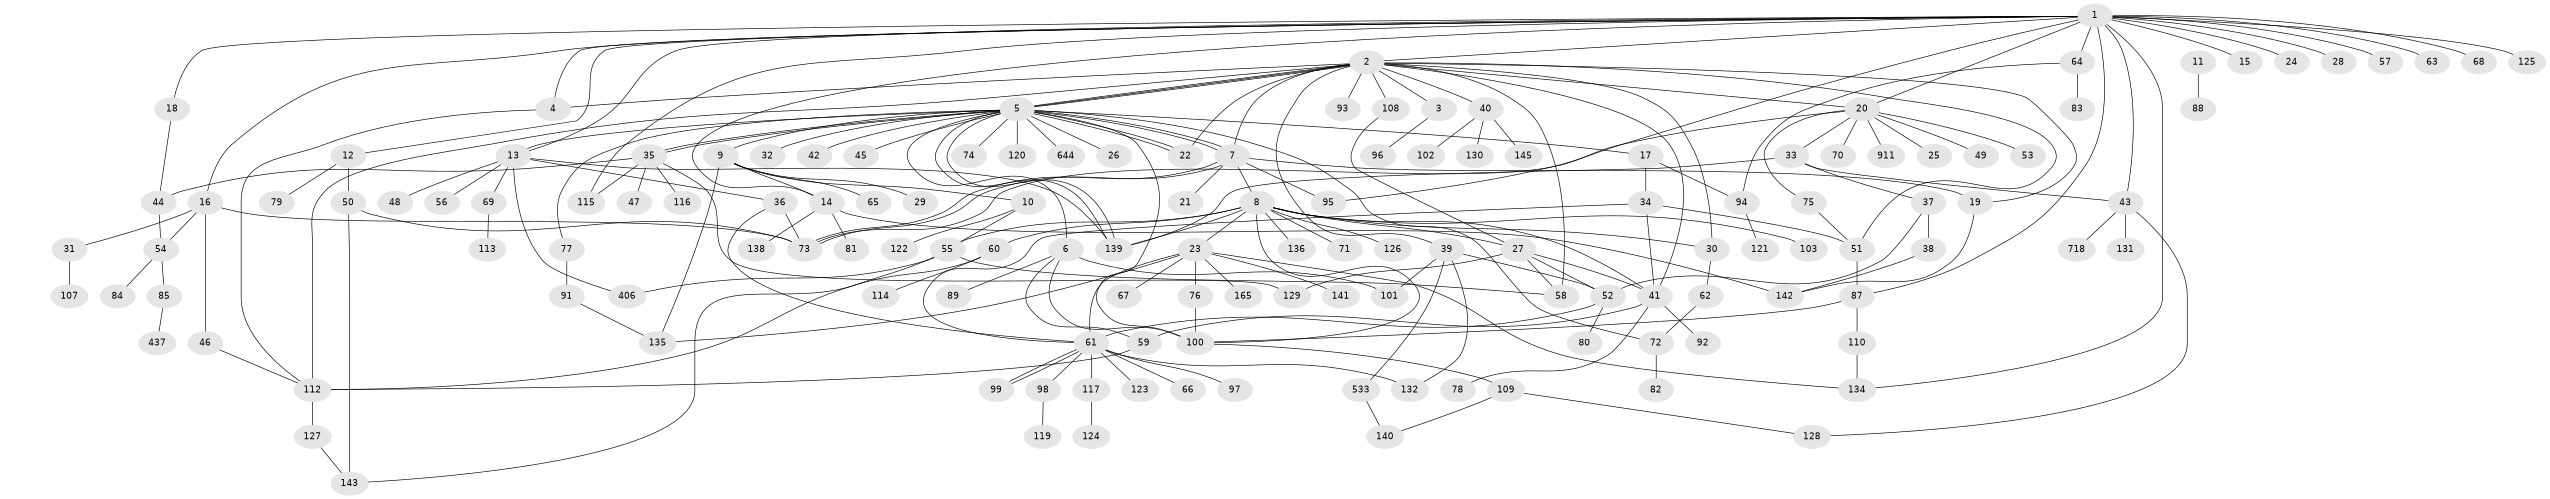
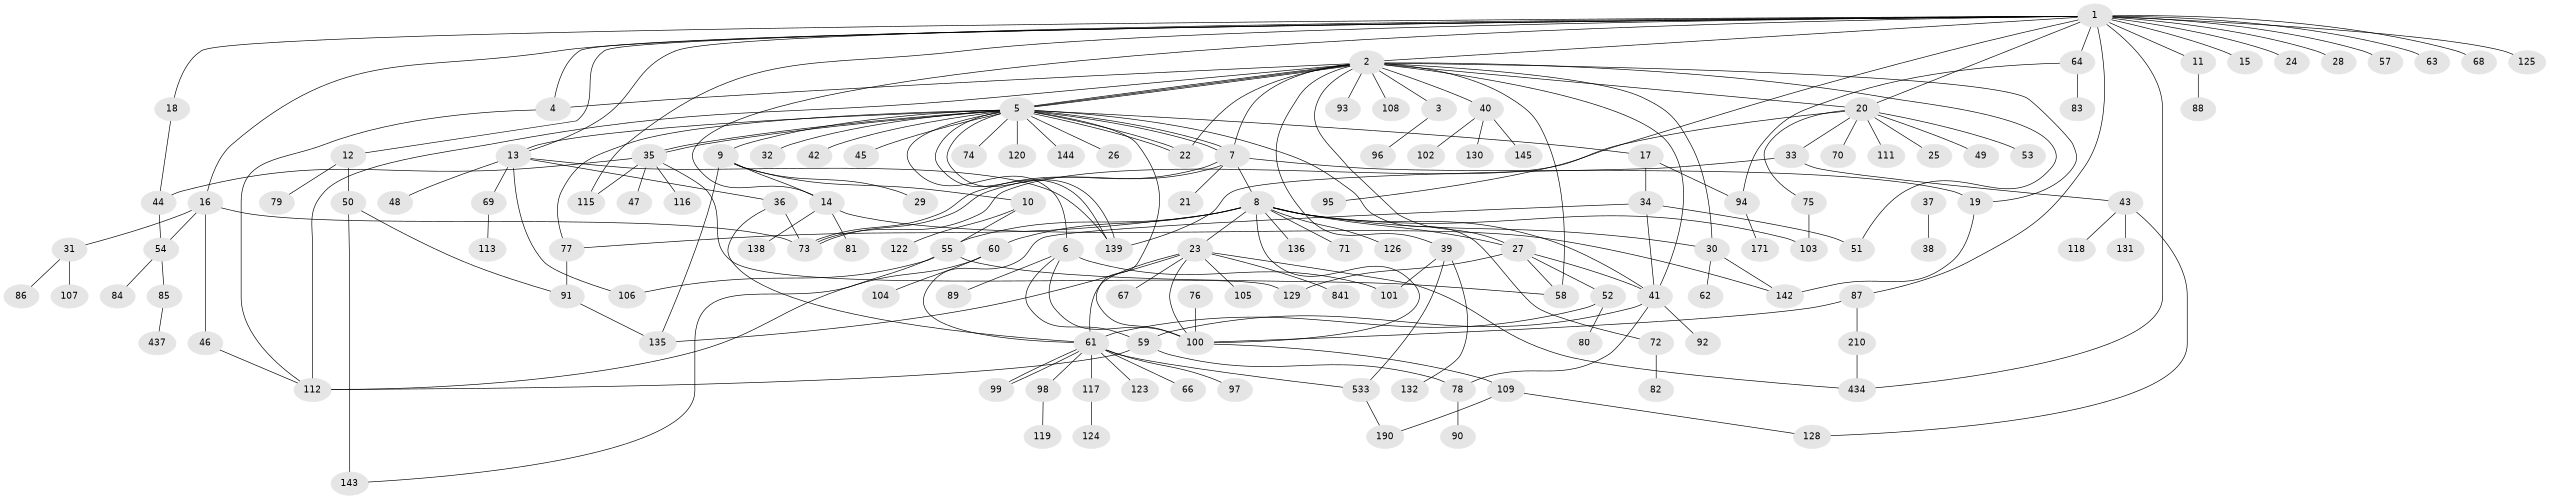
edge "1" -- "43": now "1" -- "11"
node "644": label "644" -> "144"
node "911": label "911" -> "111"
edge "7" -- "95": removed
edge "33" -- "37": removed
edge "108" -- "27": now "2" -- "27"
node "56": removed
node "65": removed
edge "50" -- "73": now "50" -- "91"
edge "75" -- "51": now "75" -- "103"
edge "8" -- "139": now "8" -- "77"
node "121": label "121" -> "171"
node "718": label "718" -> "118"
edge "23" -- "76": now "23" -- "100"
edge "39" -- "52": removed
edge "51" -- "87": removed
edge "38" -- "142": now "30" -- "142"
edge "37" -- "52": removed
node "86": added
node "406": label "406" -> "106"
node "114": label "114" -> "104"
node "165": label "165" -> "105"
node "141": label "141" -> "841"
edge "62" -- "72": removed
node "110": label "110" -> "210"
edge "61" -- "132": now "61" -- "533"
edge "59" -- "78": added
node "134": label "134" -> "434"
node "127": removed
node "140": label "140" -> "190"
node "90": added
